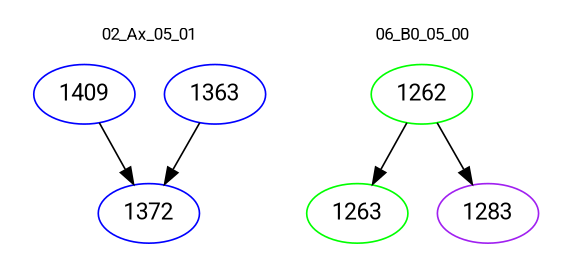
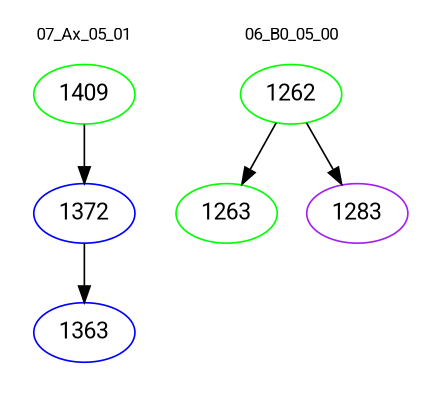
cluster "02_Ax_05_01": label "02_Ax_05_01" -> "07_Ax_05_01"
node "1409": color blue -> green
edge "1363" -> "1372": reversed
